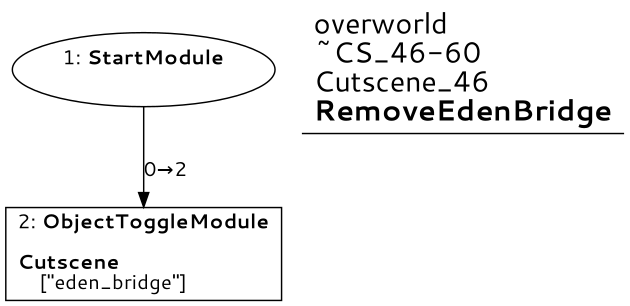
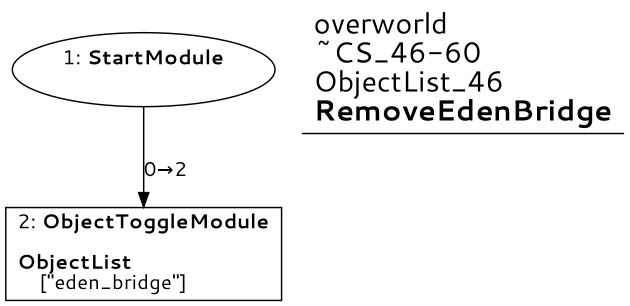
node "overworld": text "Cutscene_46" -> "ObjectList_46"
node "2:": text "Cutscene" -> "ObjectList"
